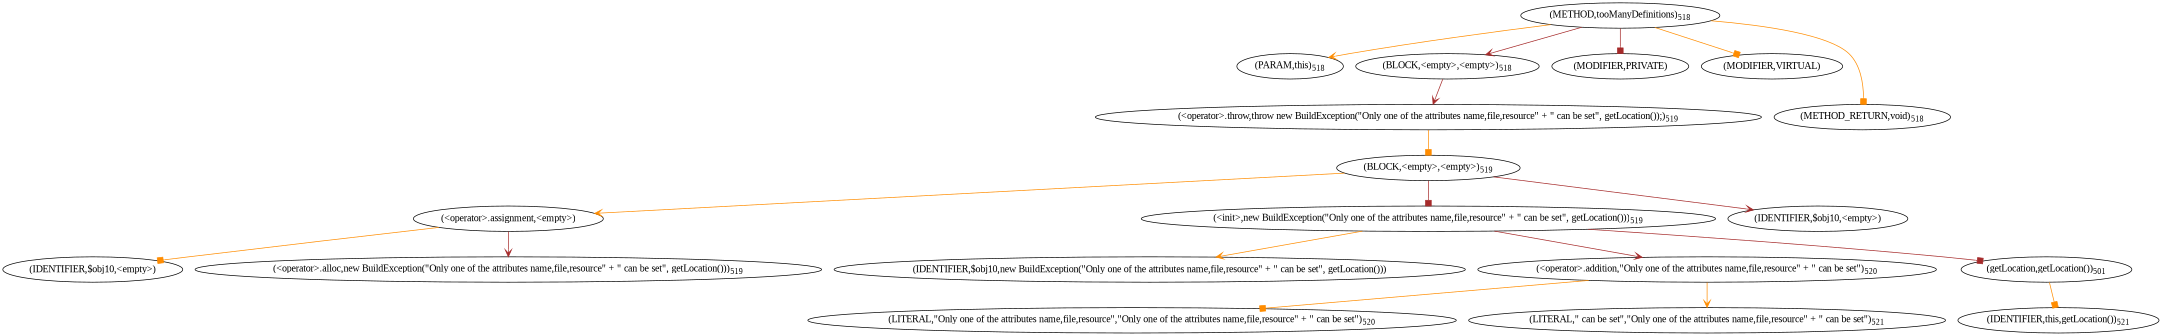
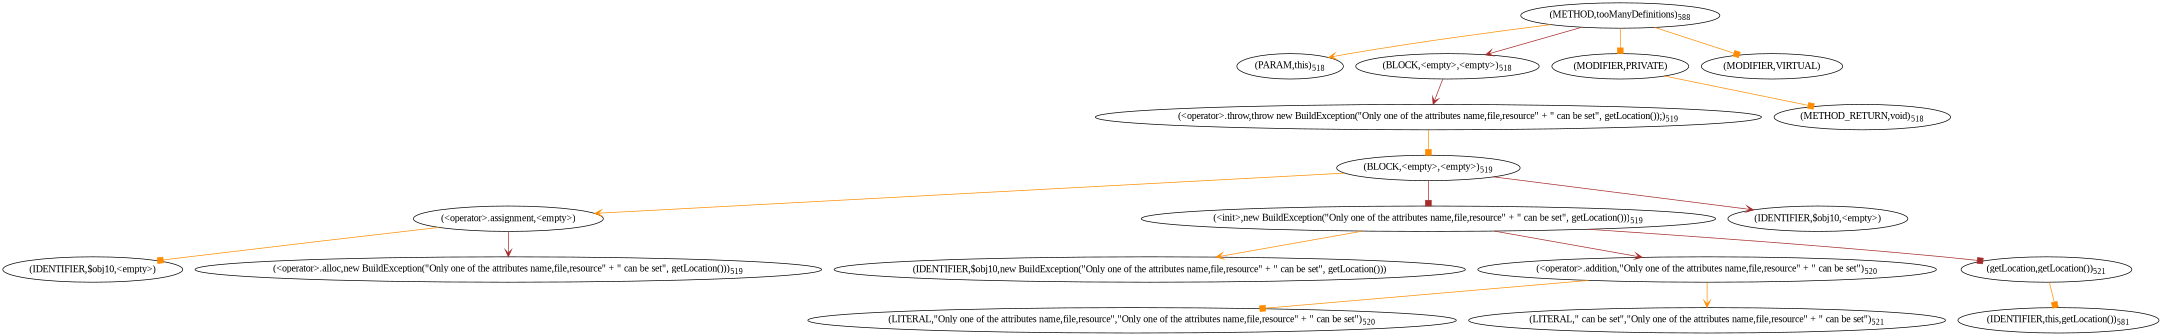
node "(METHOD,tooManyDefinitions)": text "518" -> "588"
edge "(METHOD,tooManyDefinitions)" -> "(METHOD_RETURN,void)": now "(MODIFIER,PRIVATE)" -> "(METHOD_RETURN,void)"
edge "(METHOD,tooManyDefinitions)" -> "(MODIFIER,PRIVATE)": color brown -> darkorange
node "(getLocation,getLocation())": text "501" -> "521"
node "(IDENTIFIER,this,getLocation())": text "521" -> "581"
